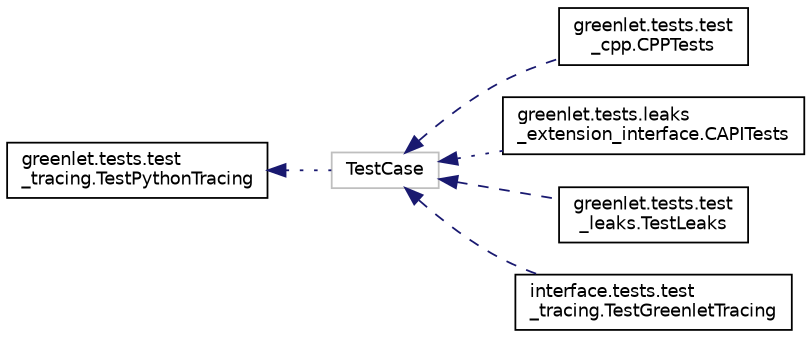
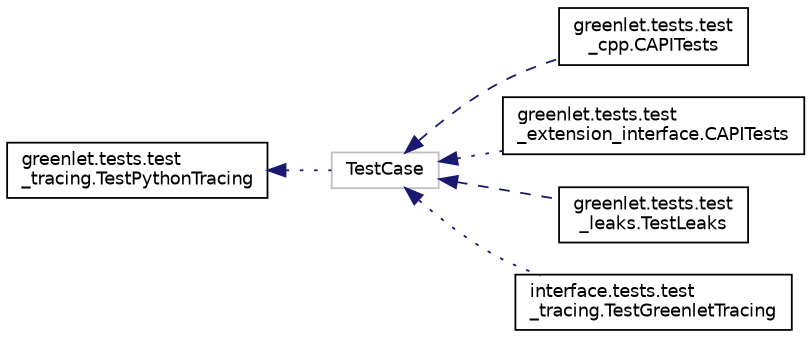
node "greenlet.tests.test _cpp.CPPTests": label "greenlet.tests.test _cpp.CPPTests" -> "greenlet.tests.test _cpp.CAPITests"
node "greenlet.tests.leaks _extension_interface.CAPITests": label "greenlet.tests.leaks _extension_interface.CAPITests" -> "greenlet.tests.test _extension_interface.CAPITests"
edge "interface.tests.test _tracing.TestGreenletTracing" -> "TestCase": style dashed -> dotted
